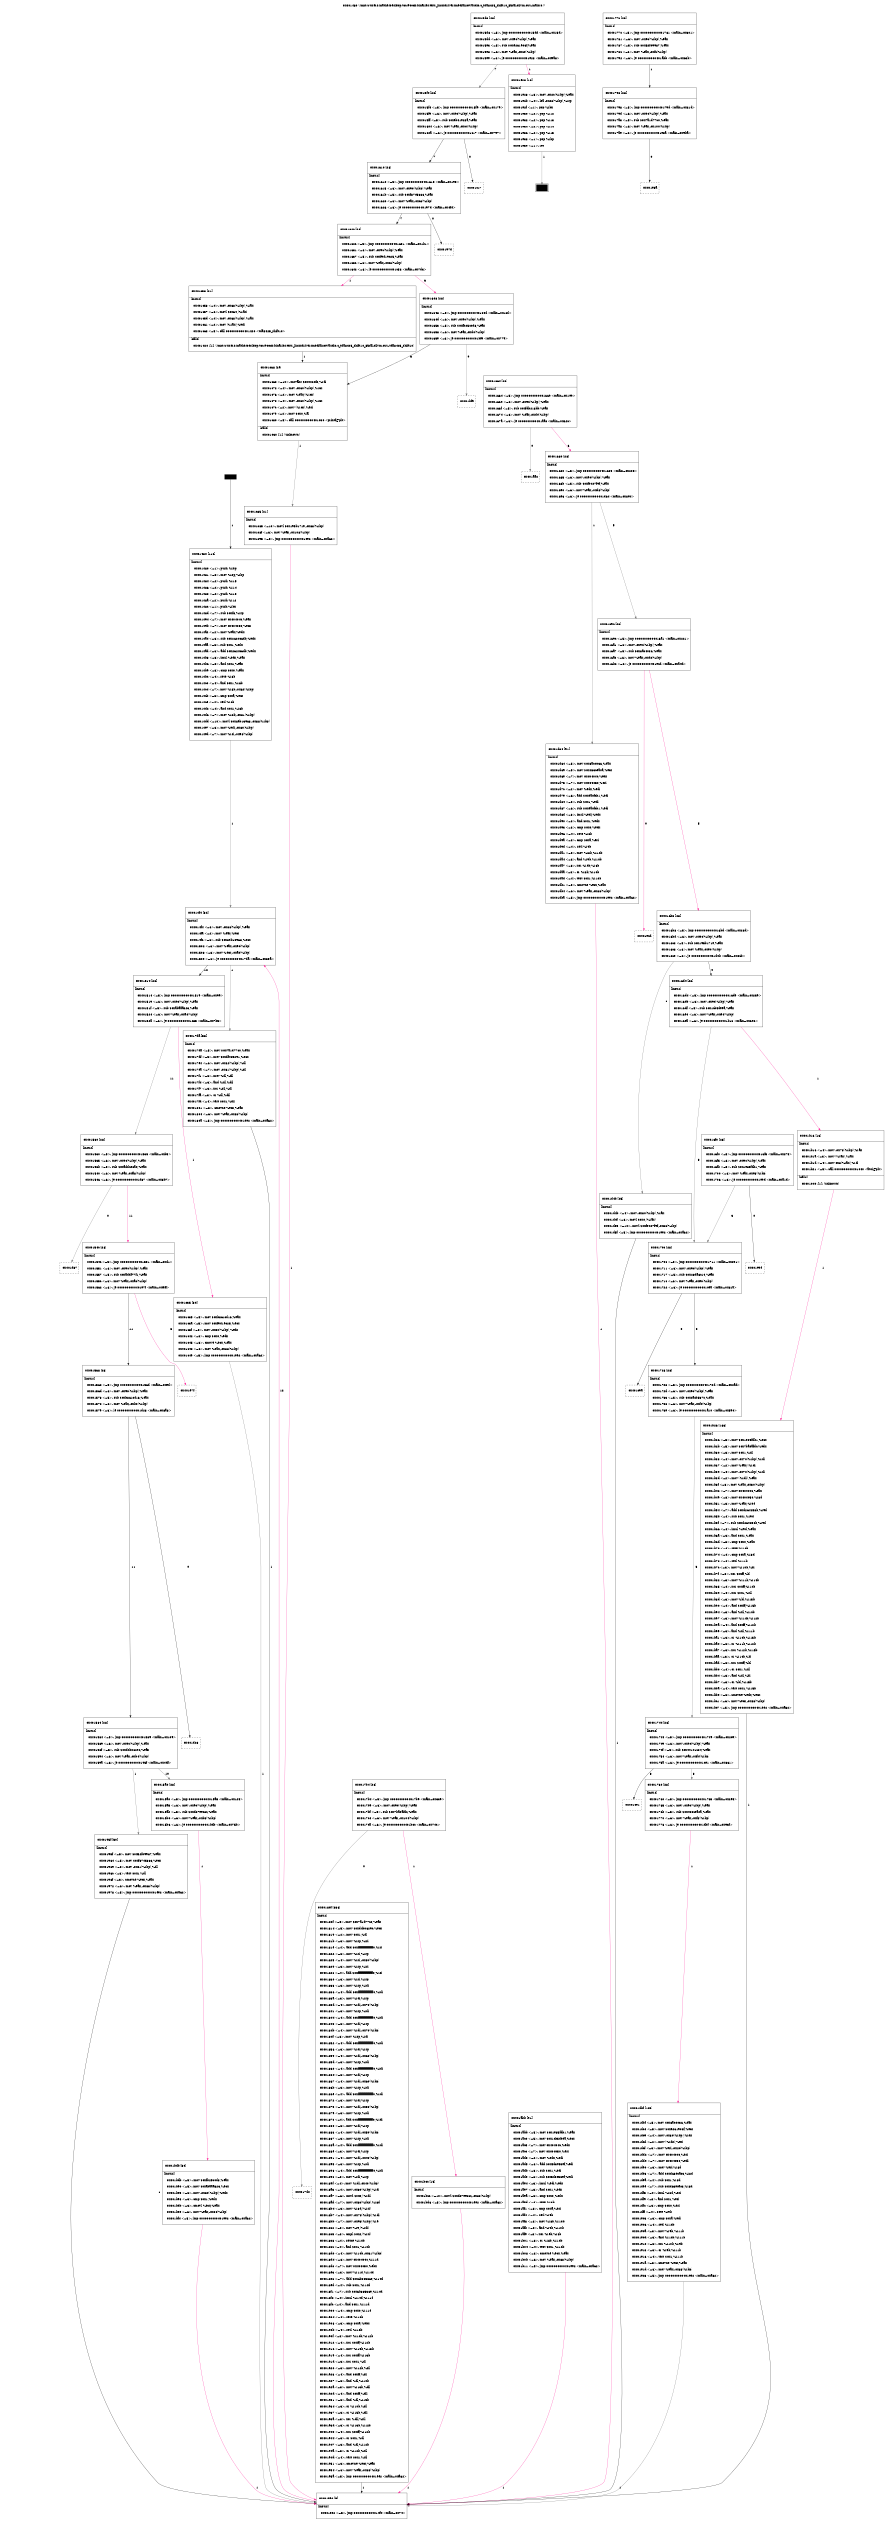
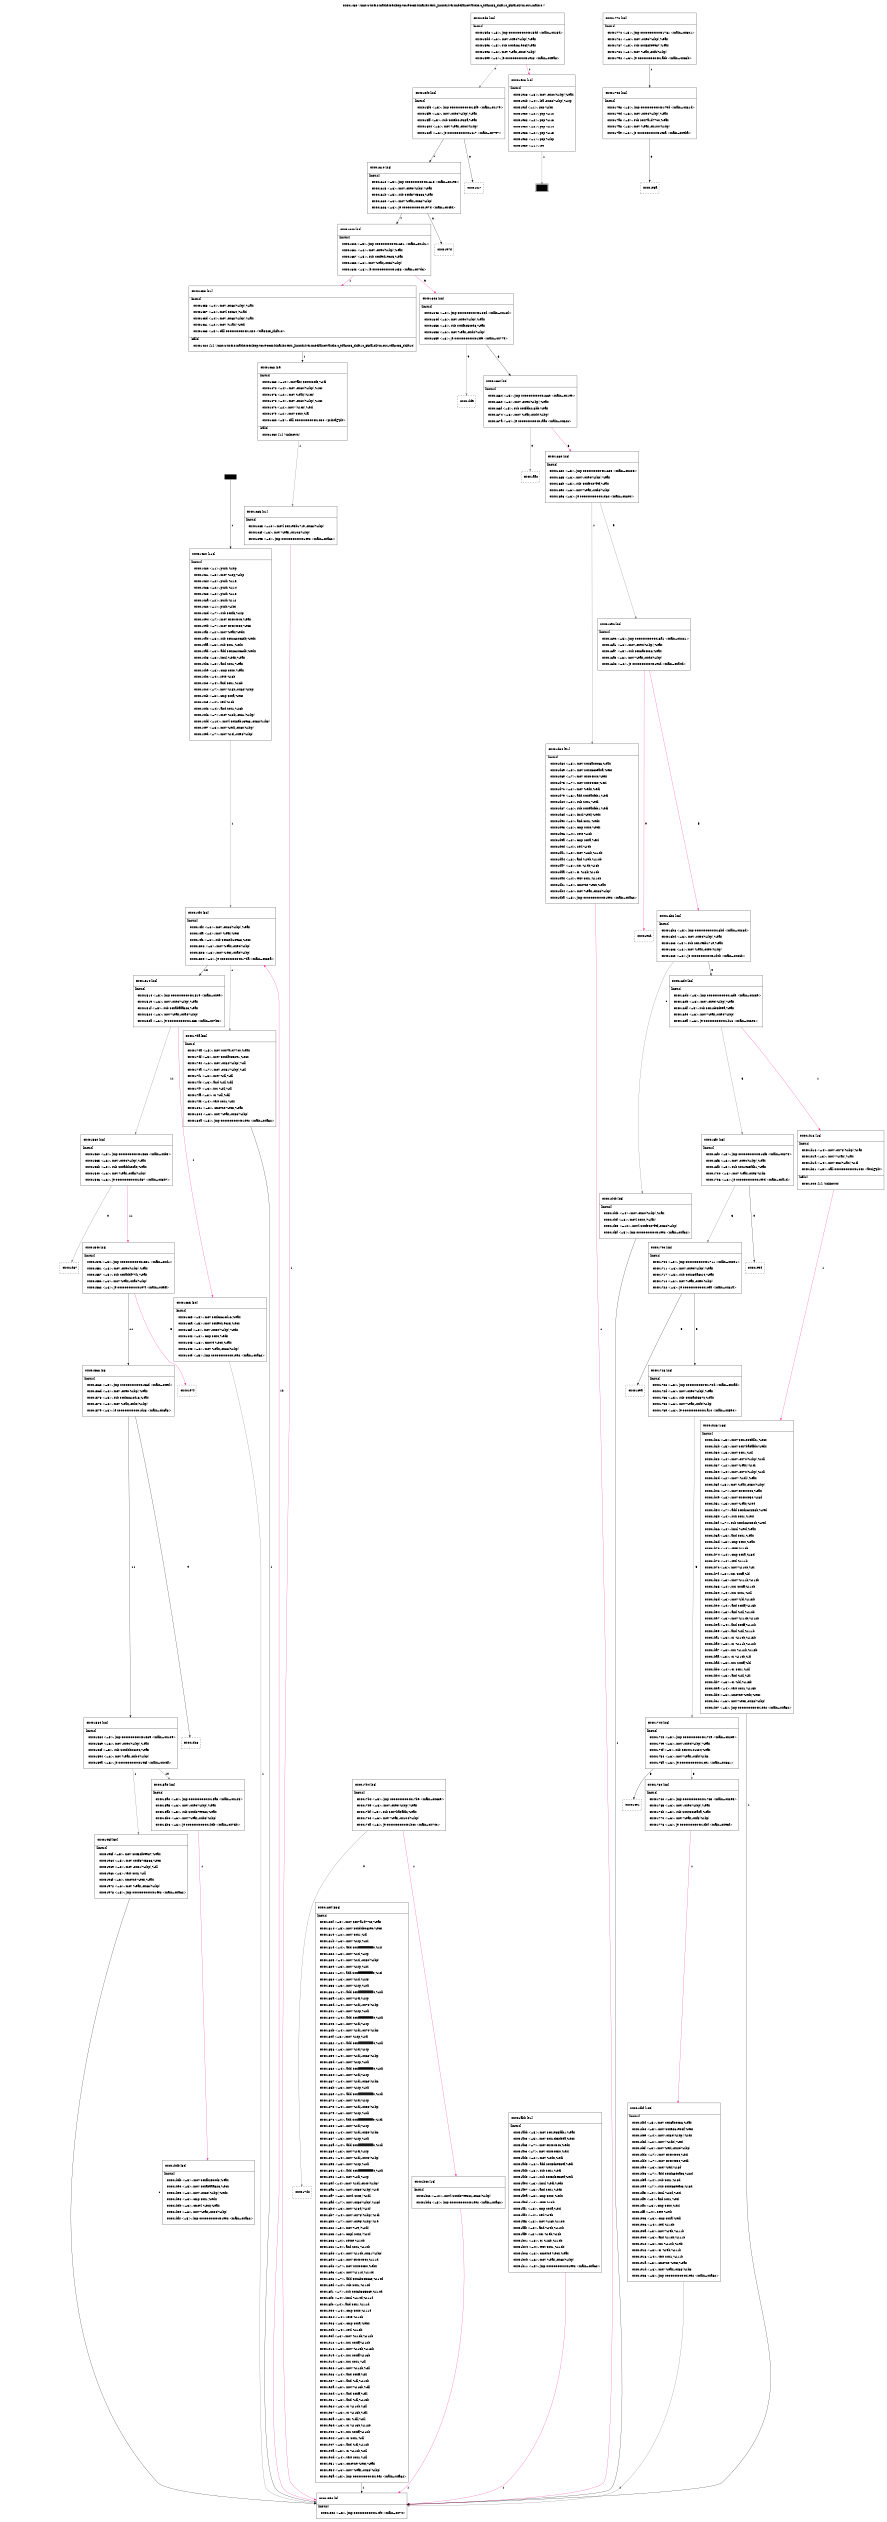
edge "0x401648 [28]" -> "0x401c68 [29]": now "0x401648 [28]" -> "0x401664 [28]"
edge "0x4016d4 [28]" -> "0x40170c [28]": now "0x4016d4 [28]" -> "0x4016f0 [28]"
edge "0x401bdb [30]" -> "0x401ee2 [5]": removed, label "1"
